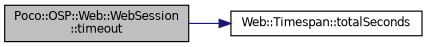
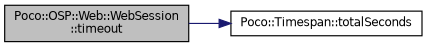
node "Web::Timespan::totalSeconds": label "Web::Timespan::totalSeconds" -> "Poco::Timespan::totalSeconds"
